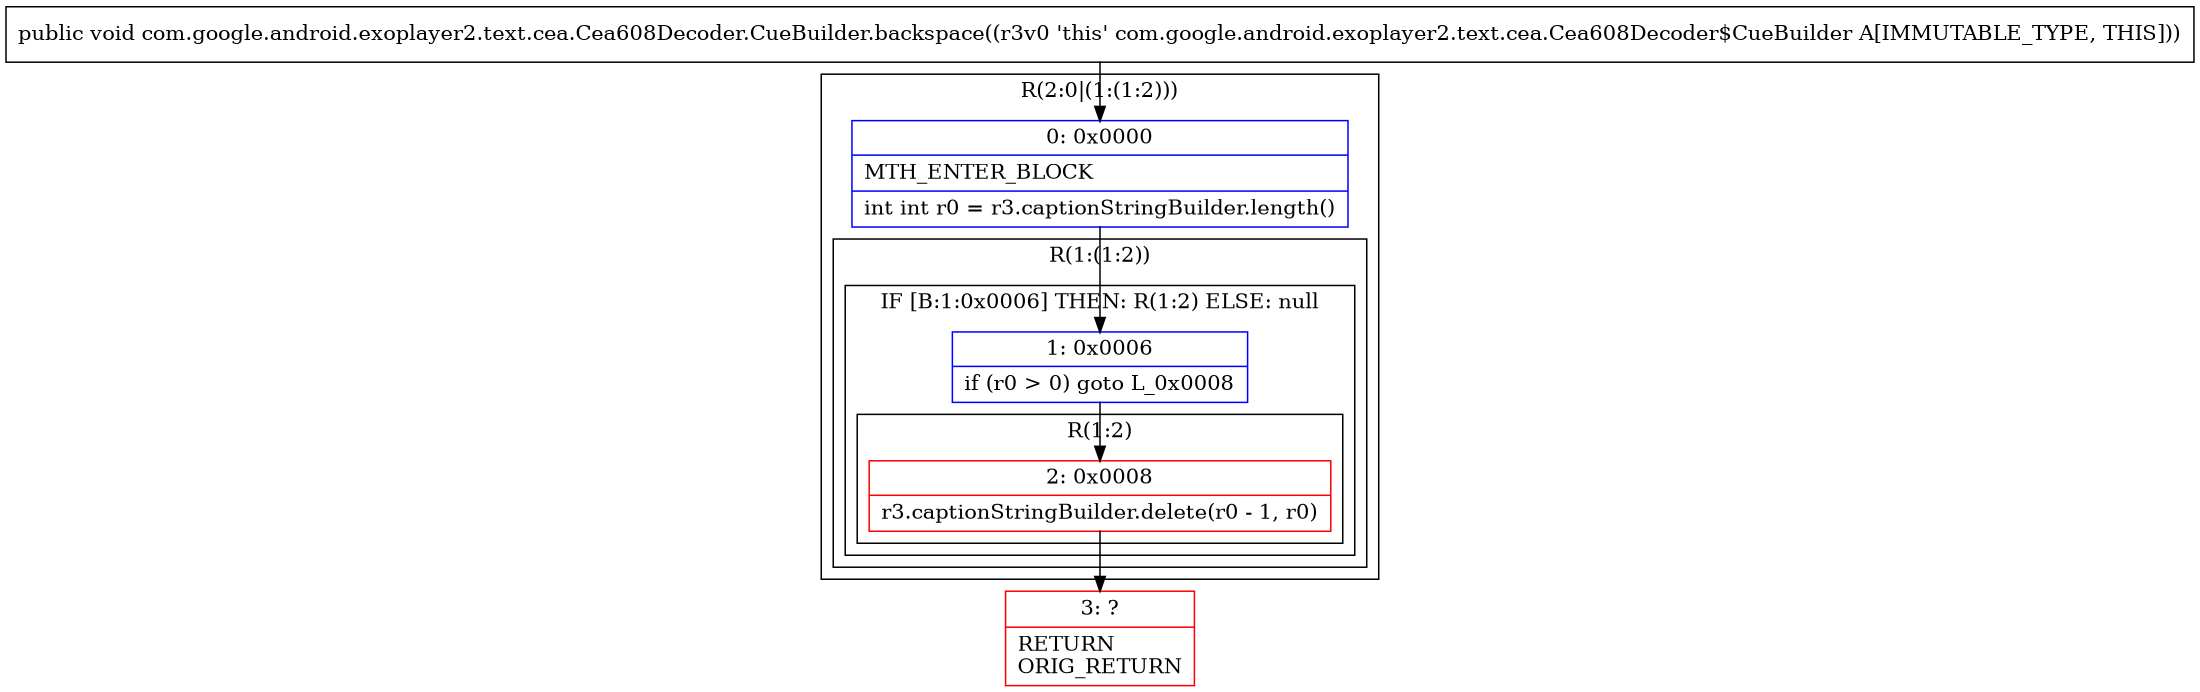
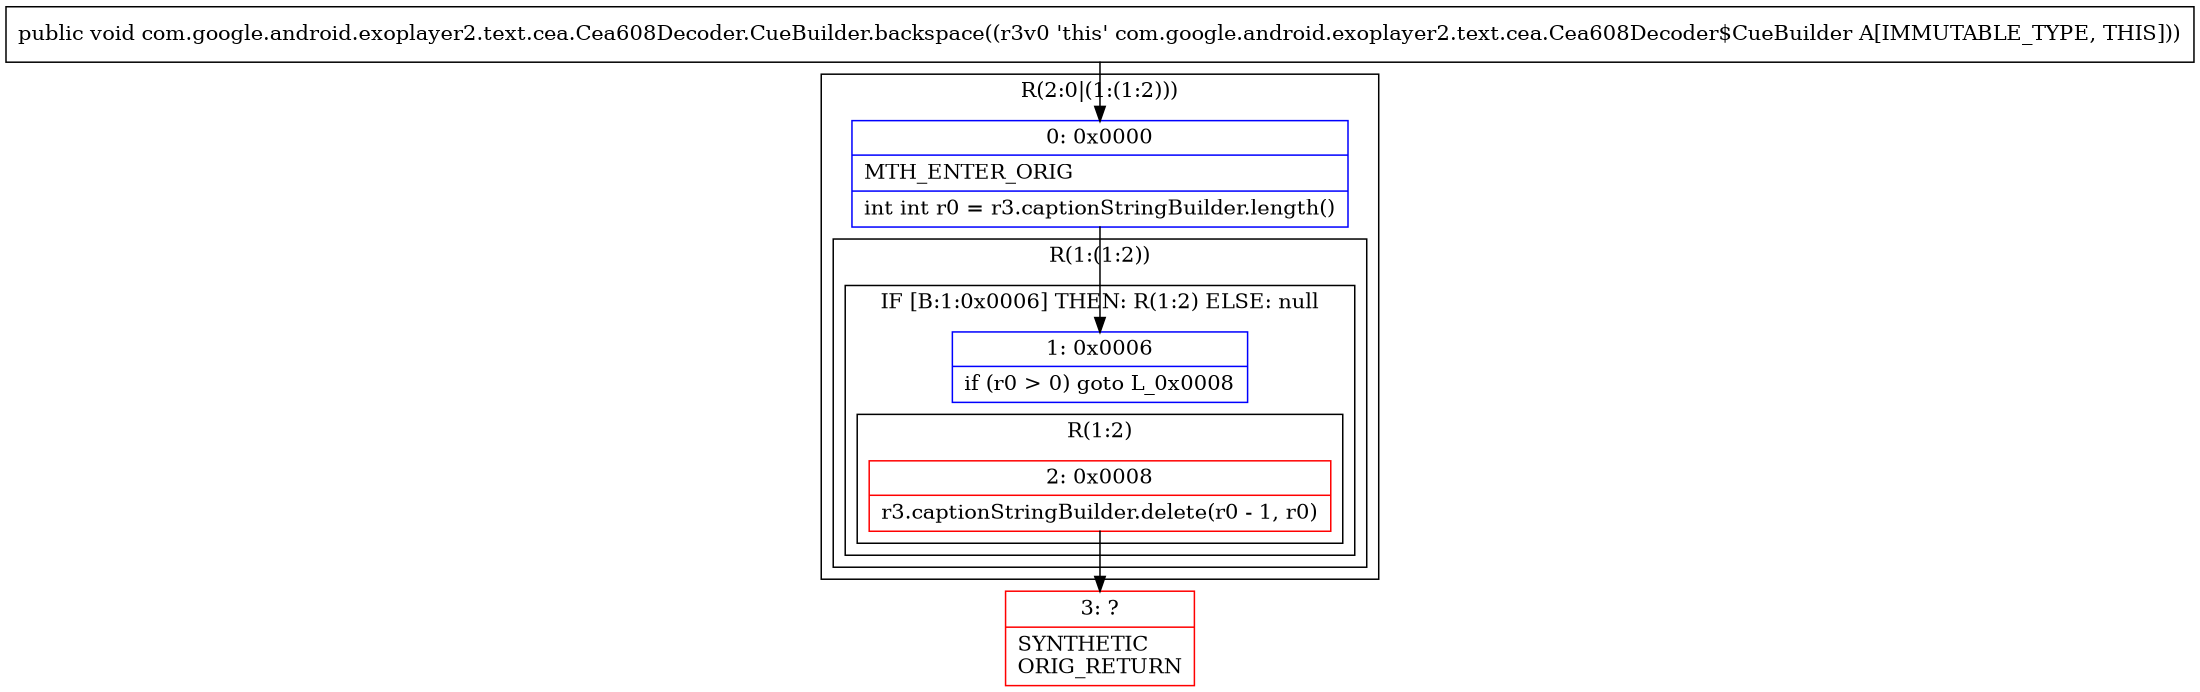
node "0: 0x0000": text "MTH_ENTER_BLOCK" -> "MTH_ENTER_ORIG"
edge "1: 0x0006" -> "2: 0x0008": removed
node "3: ?": text "RETURN" -> "SYNTHETIC"
